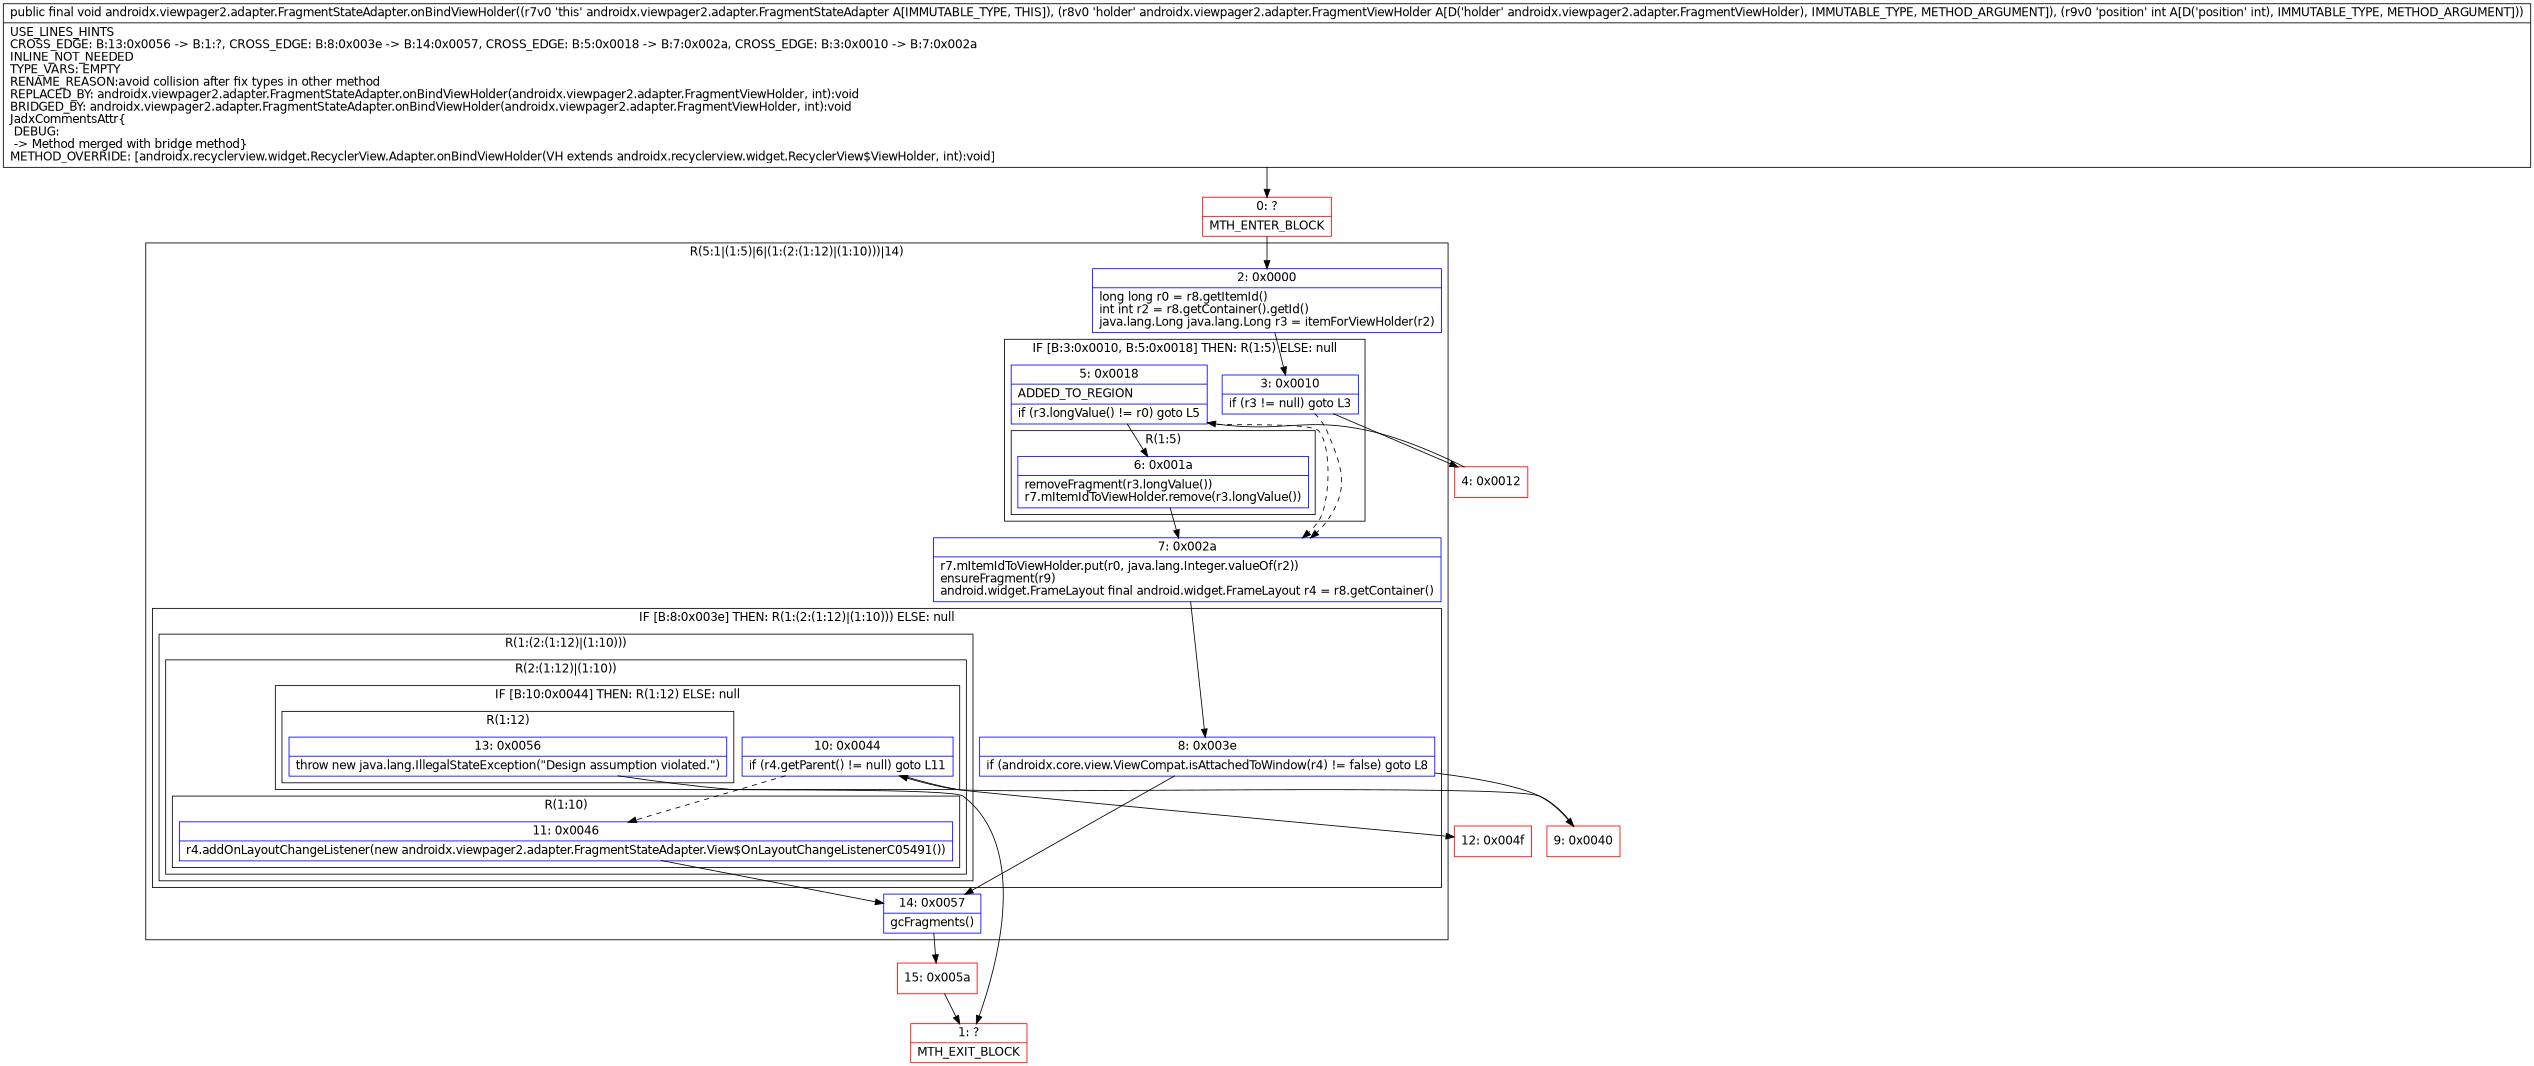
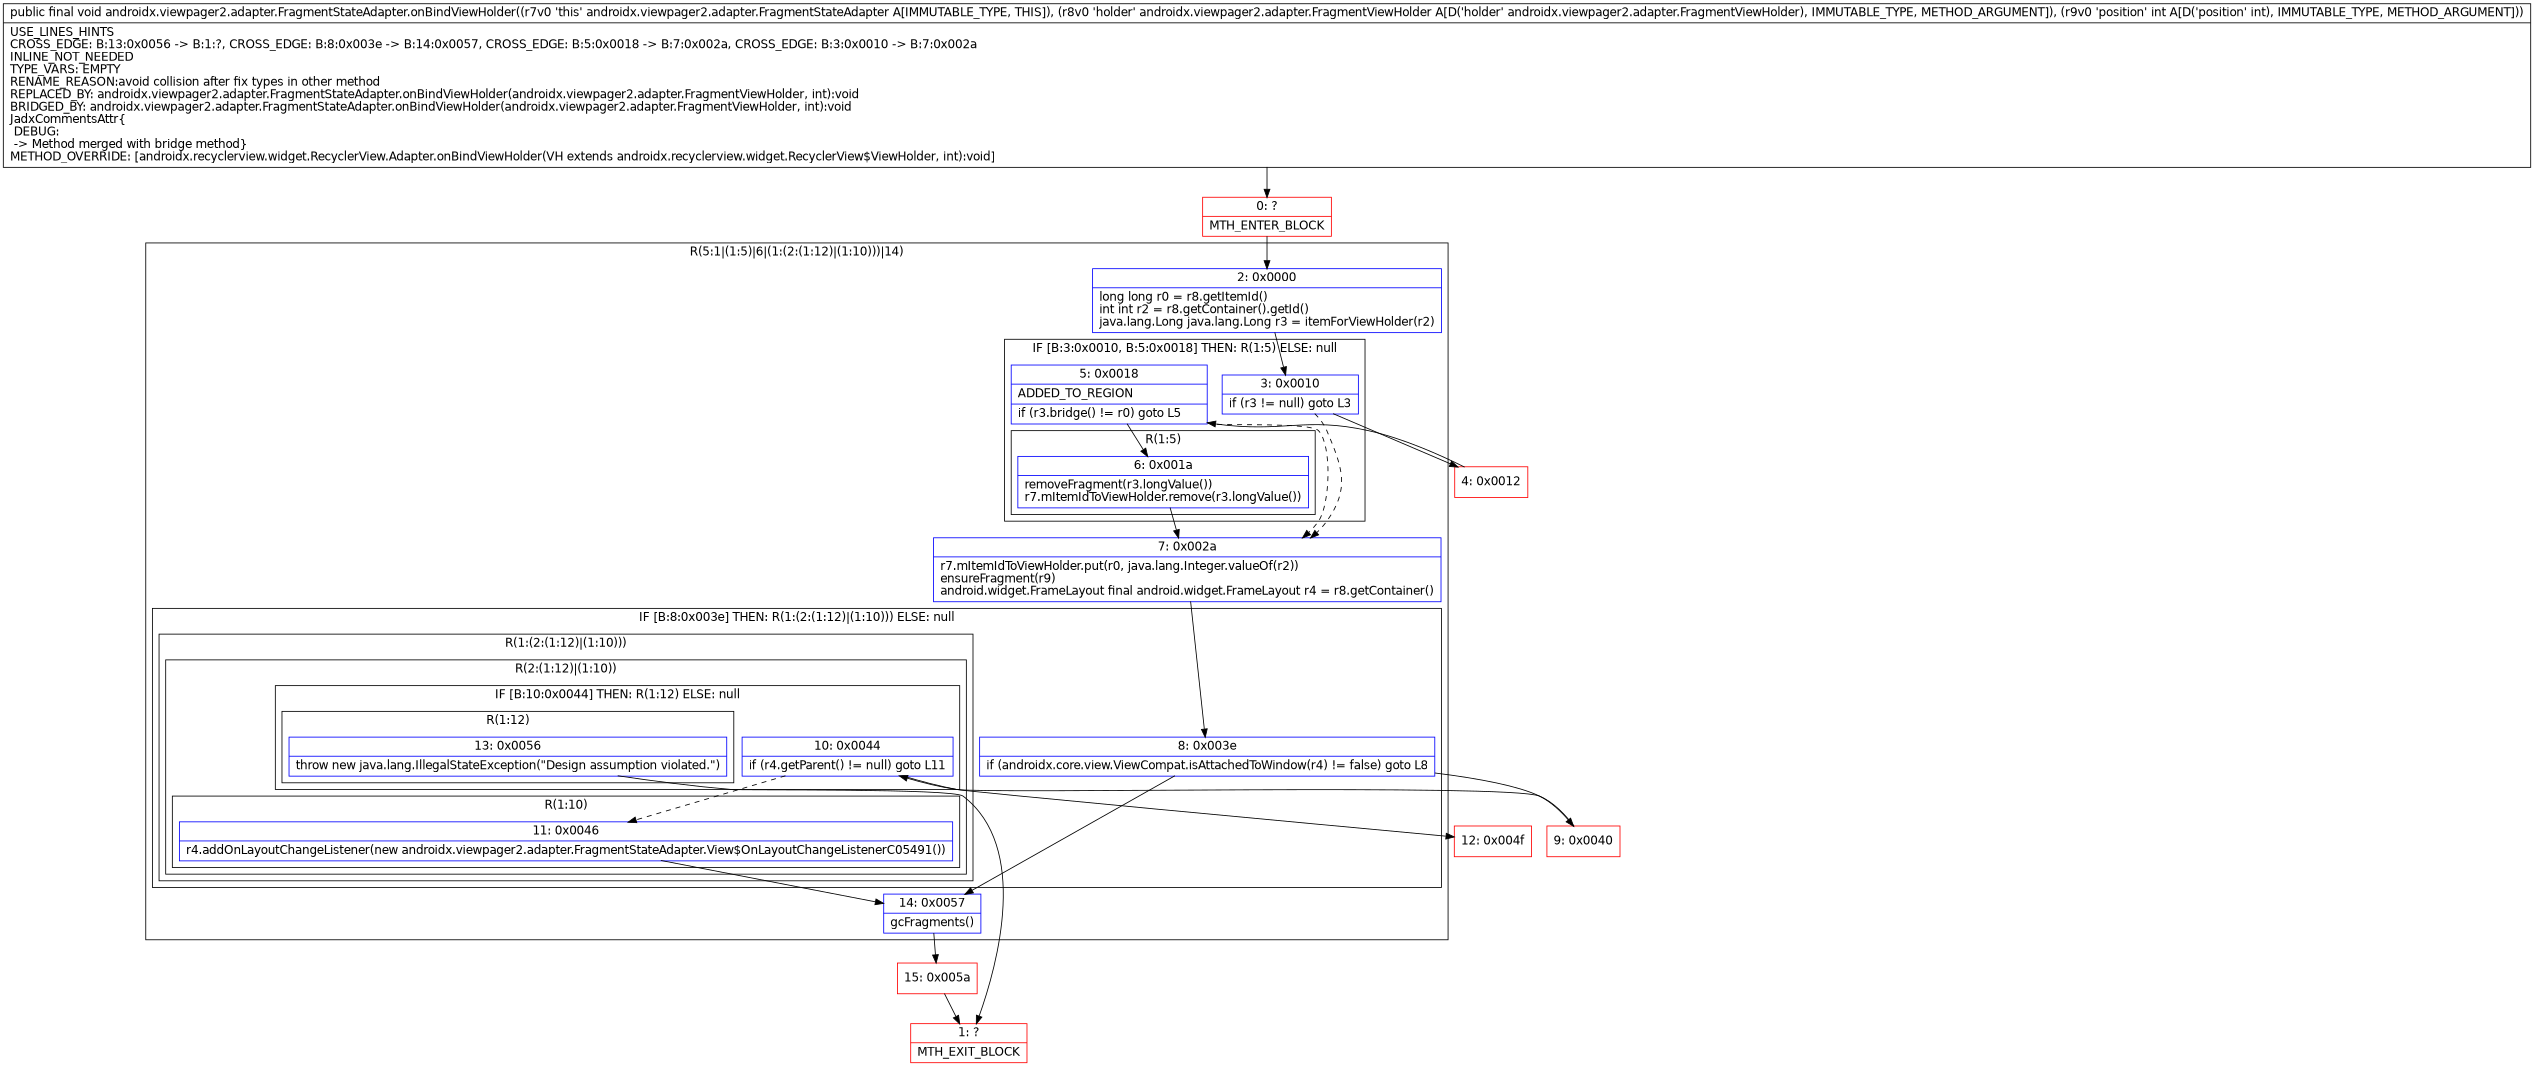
node "5: 0x0018": text "if (r3.longValue() != r0) goto L5" -> "if (r3.bridge() != r0) goto L5"
